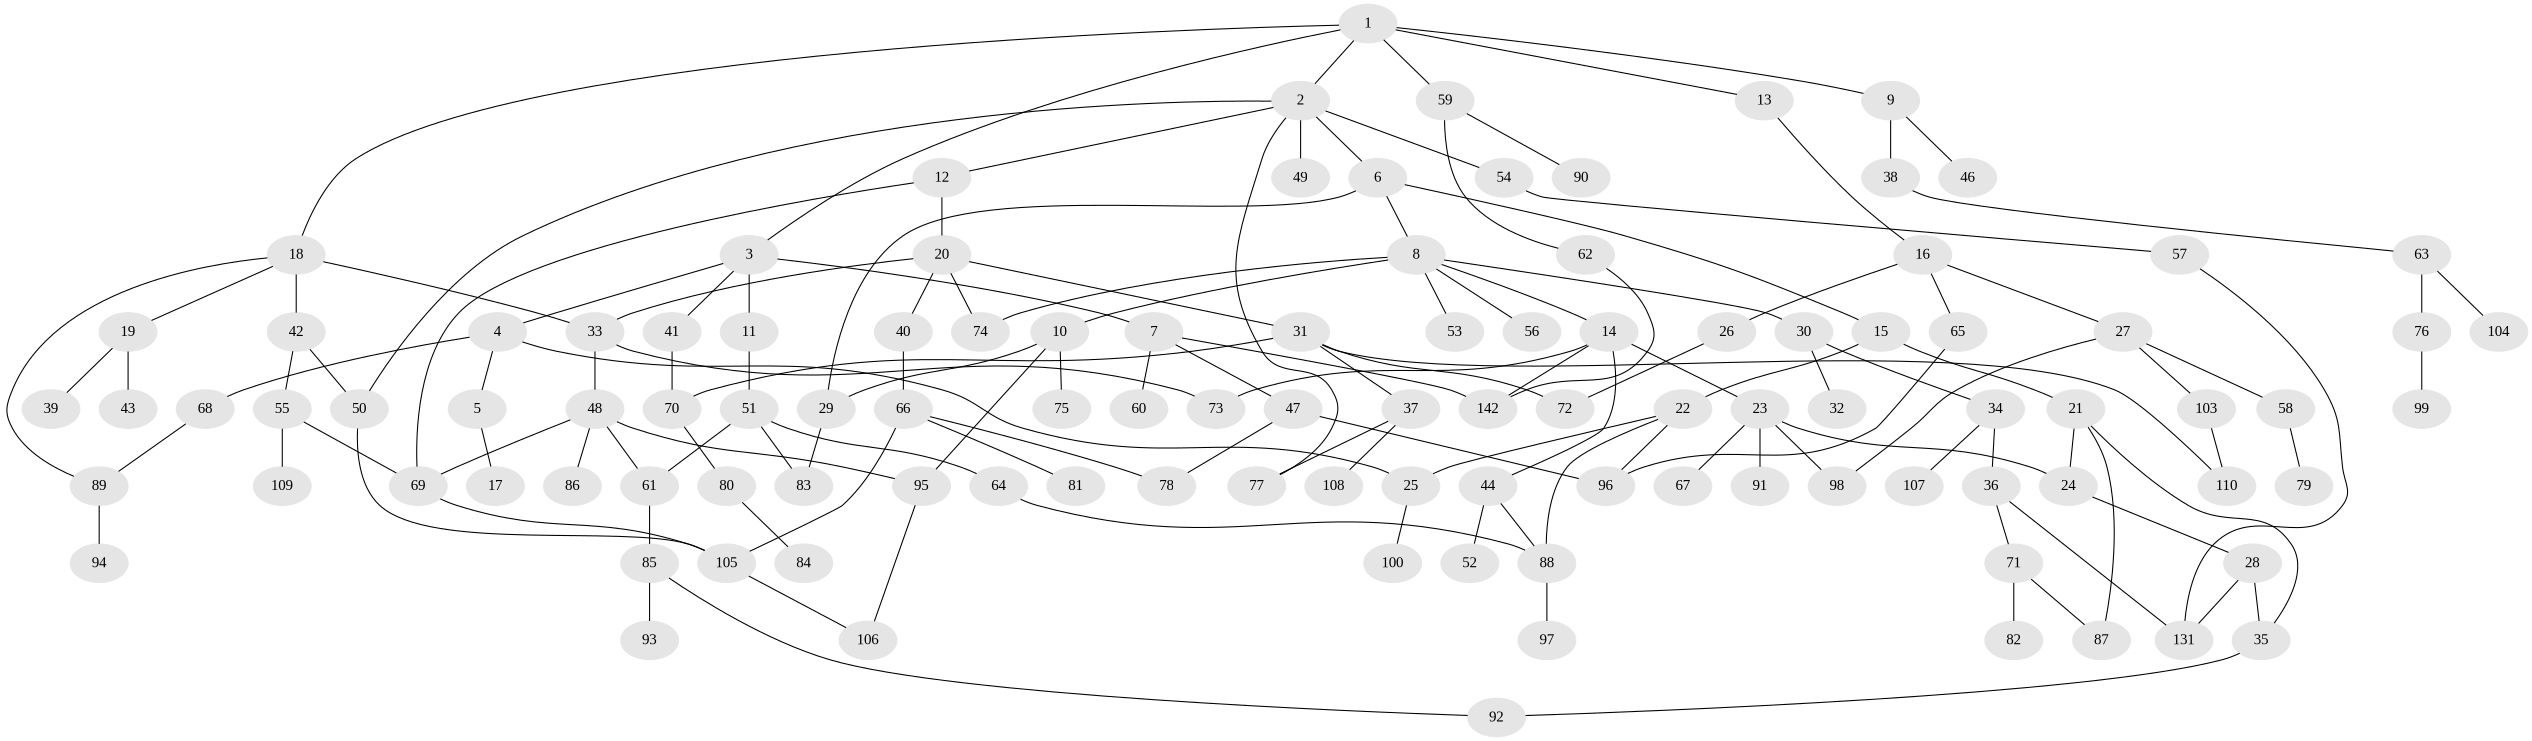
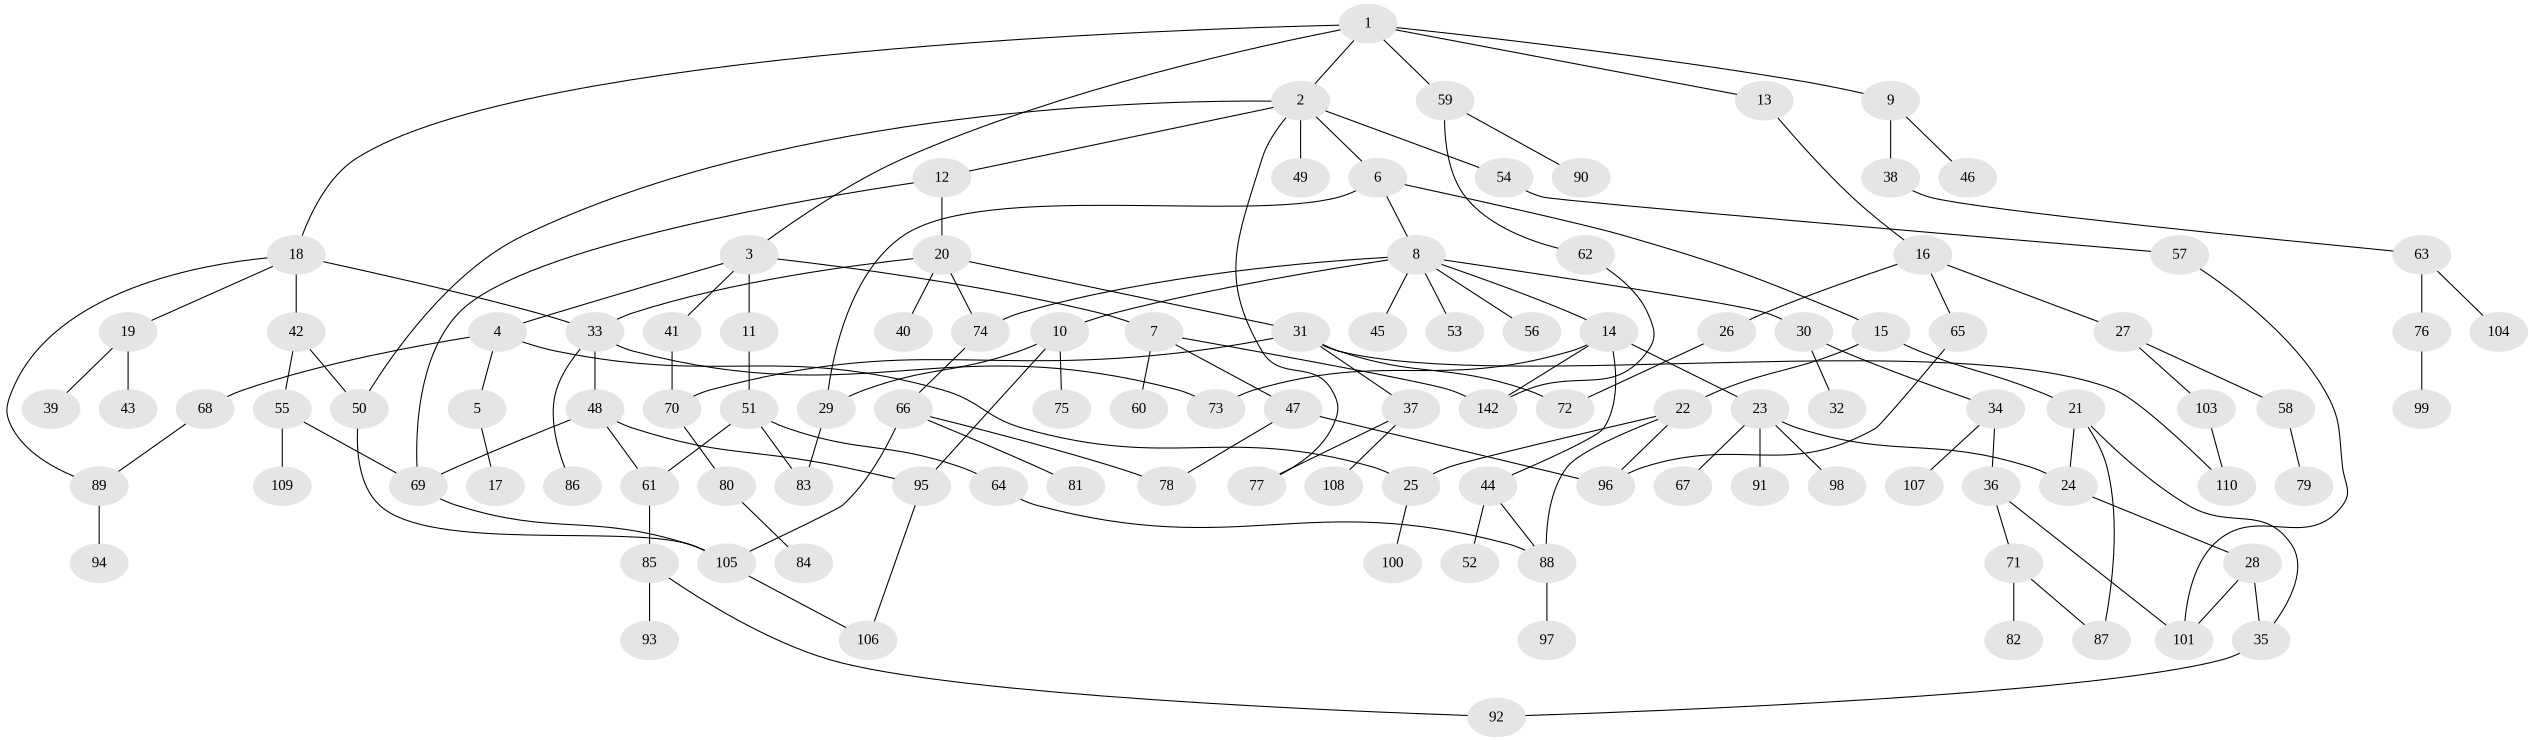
node "45": added
edge "40" -- "66": now "74" -- "66"
edge "27" -- "98": removed
edge "48" -- "86": now "33" -- "86"
node "131": label "131" -> "101"
